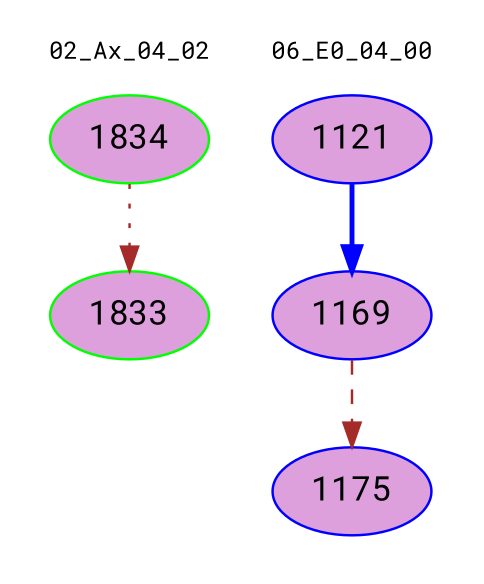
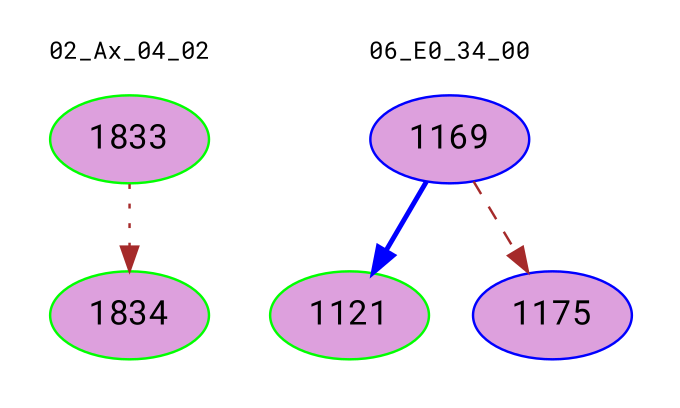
cluster "06_E0_04_00": label "06_E0_04_00" -> "06_E0_34_00"
node "1121": color blue -> green
edge "1834" -> "1833": reversed
edge "1121" -> "1169": reversed
